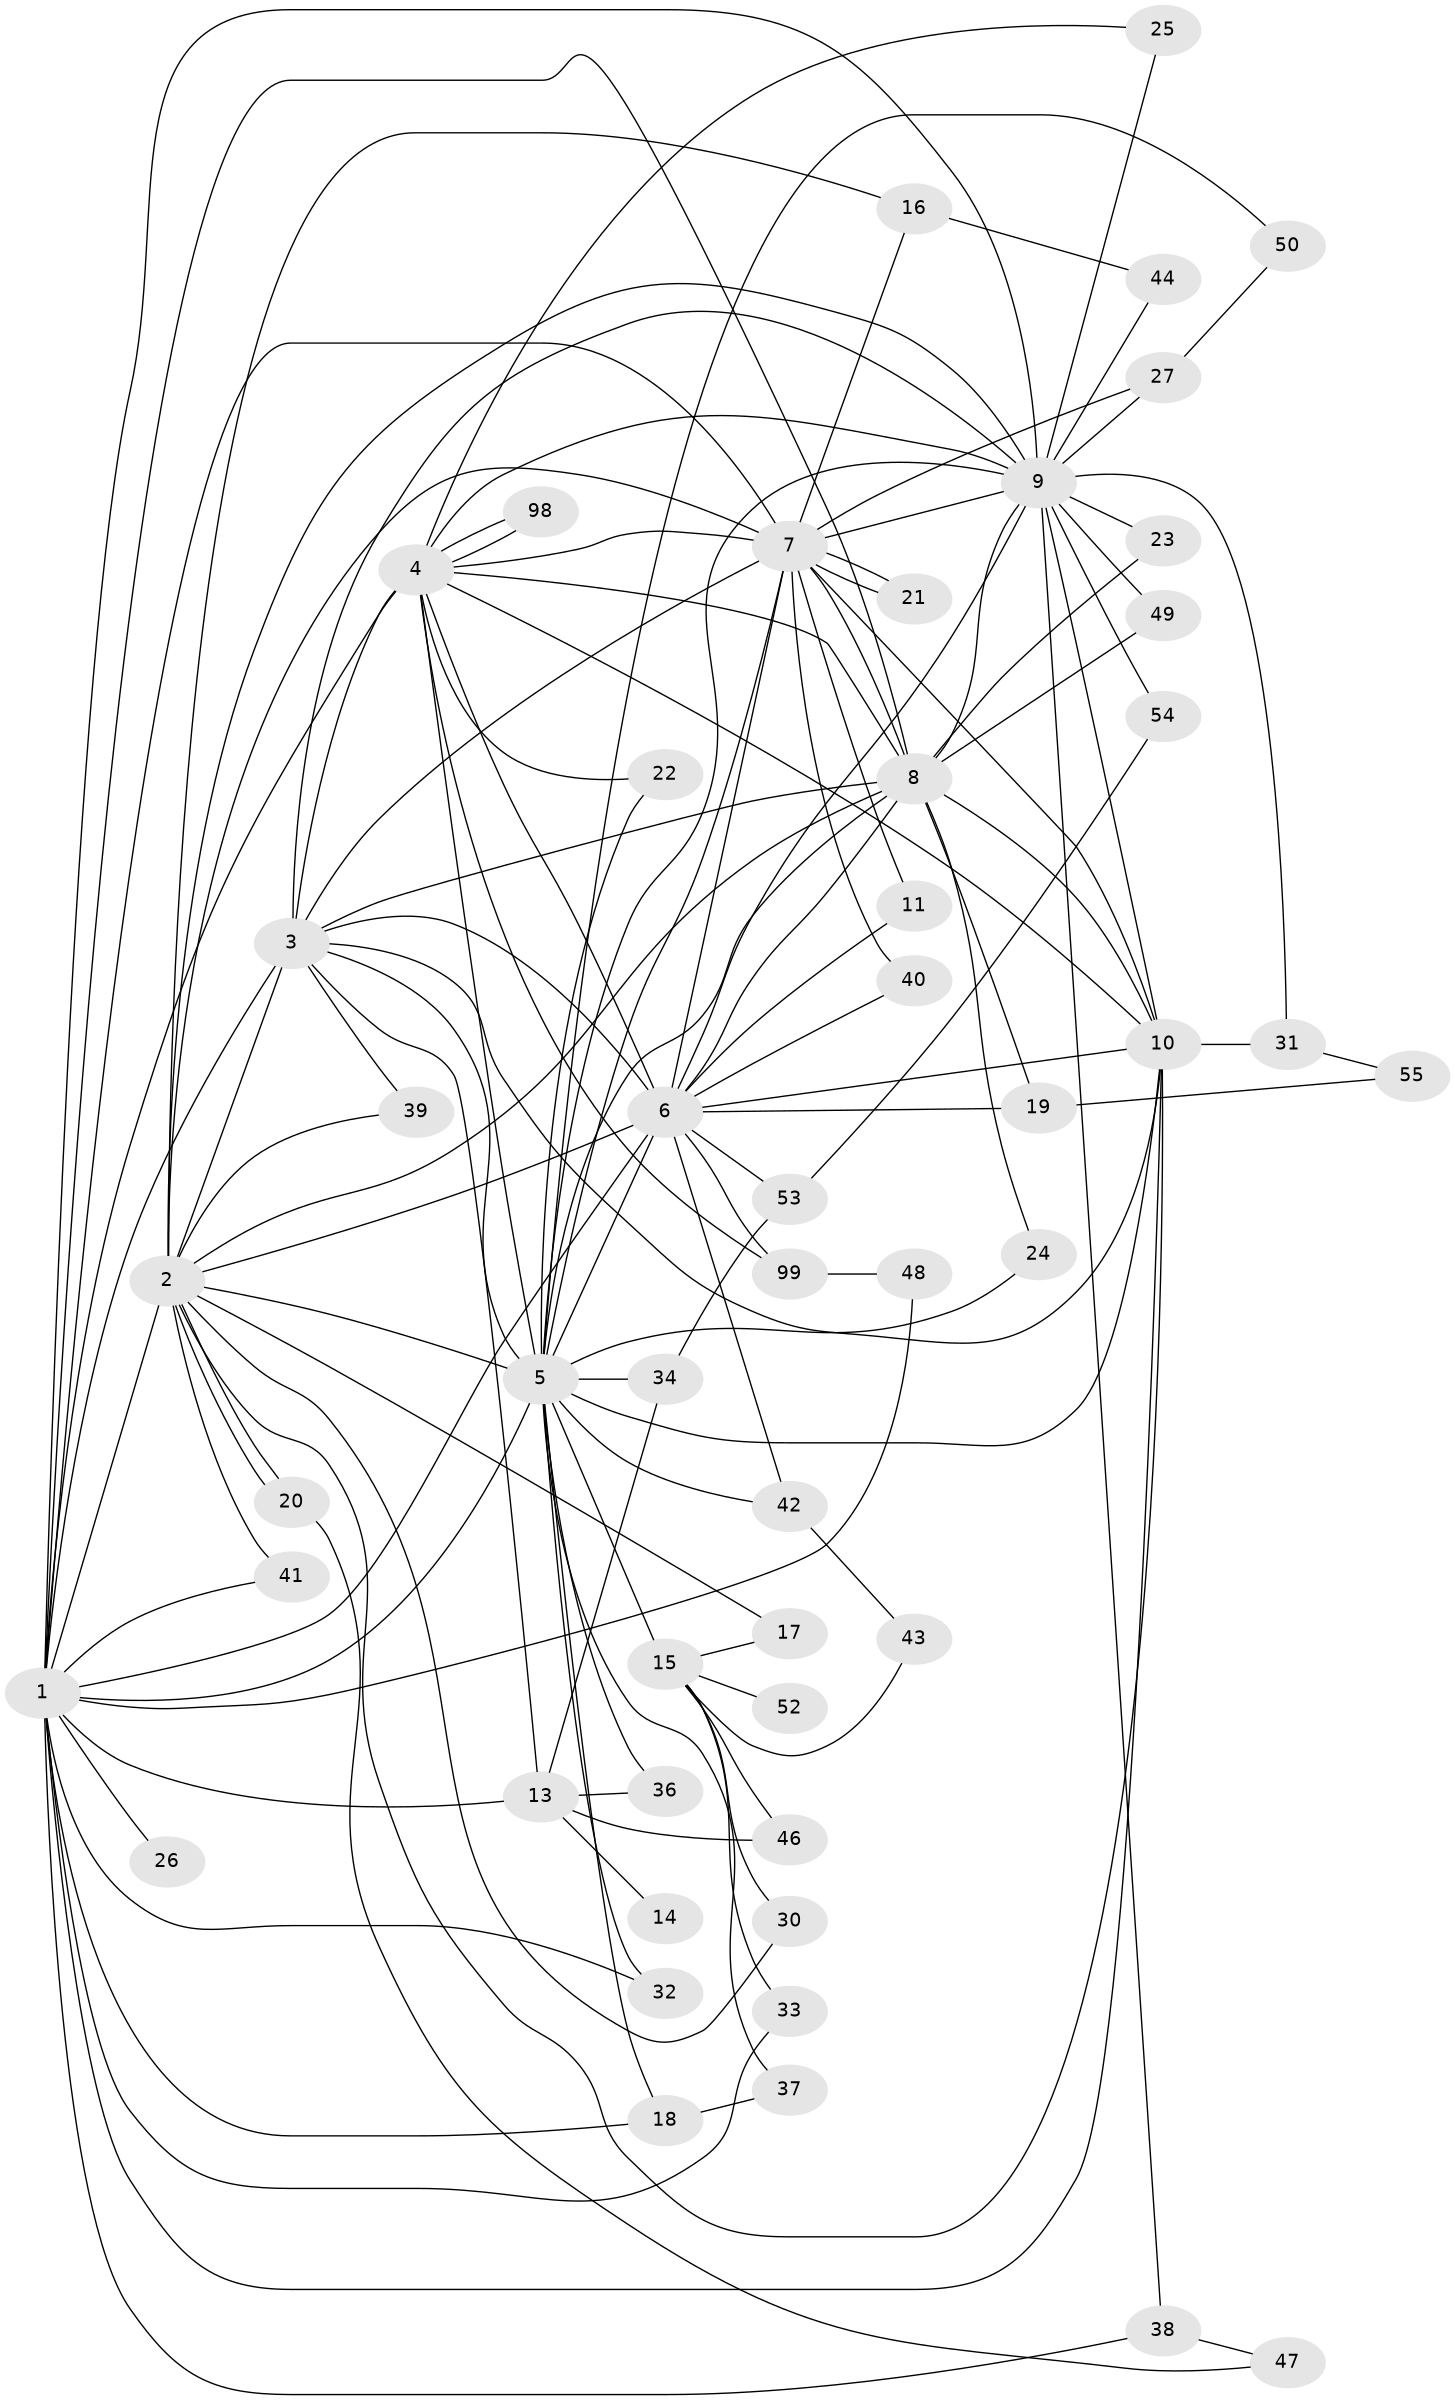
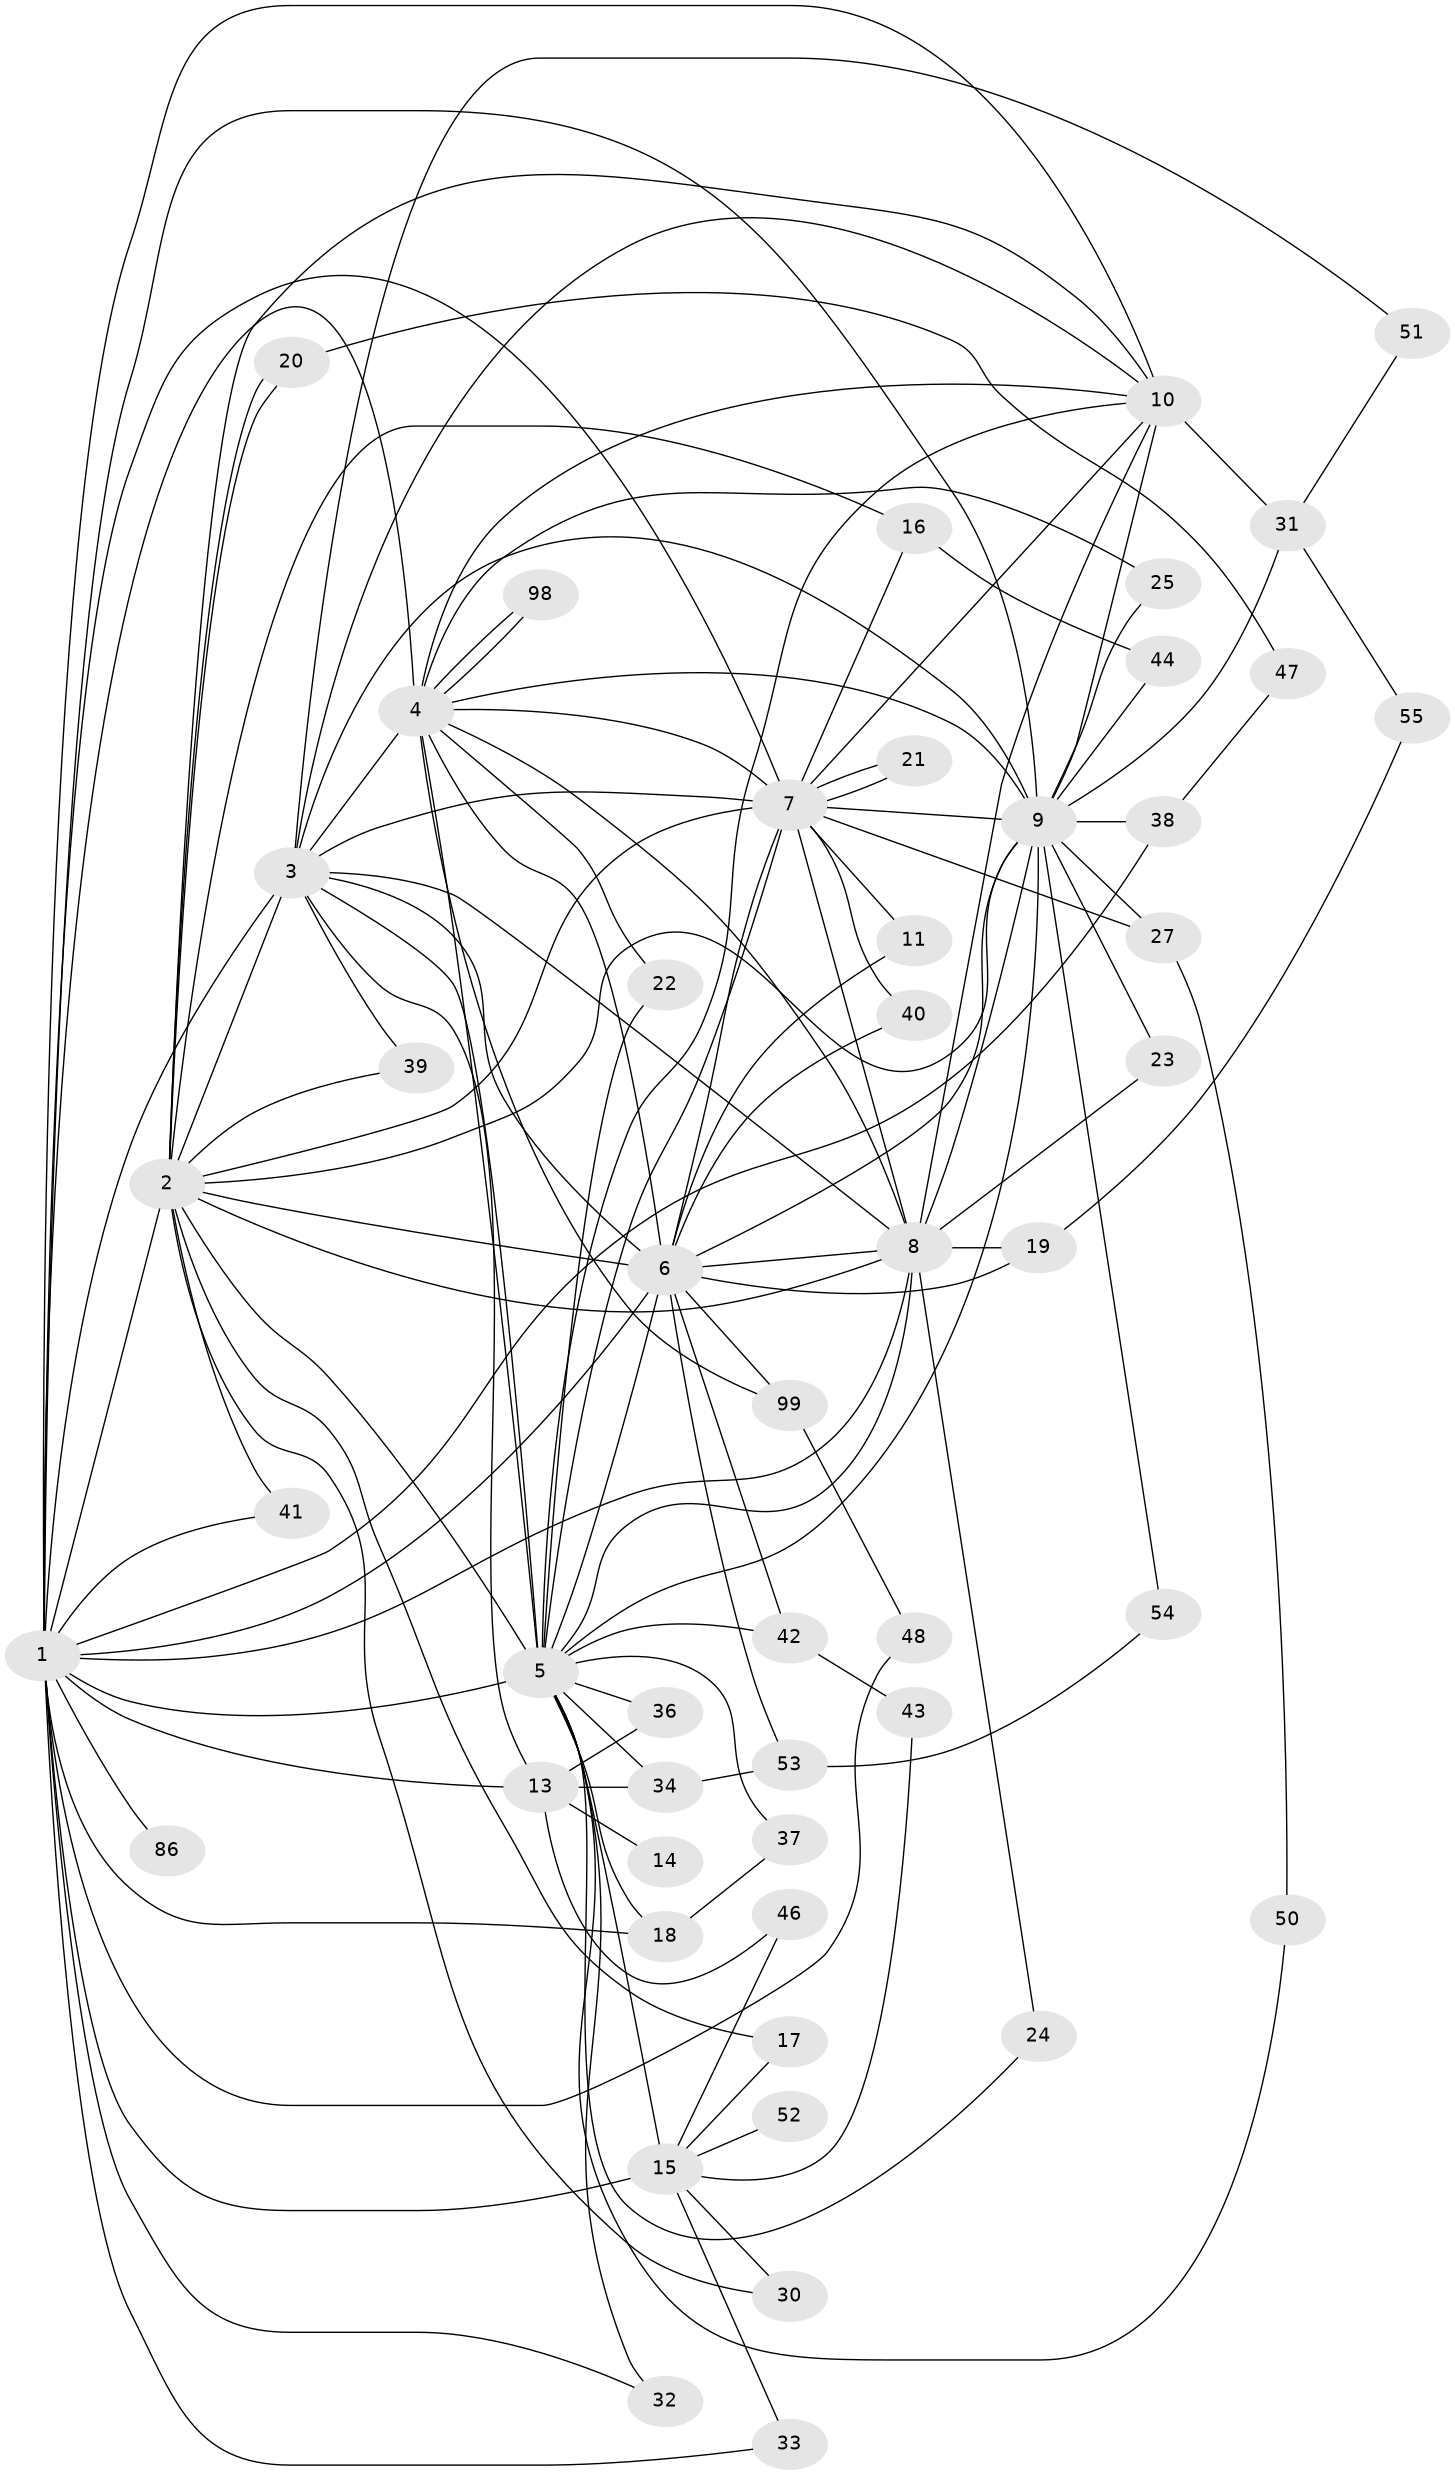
node "51": added
node "49": removed
edge "10" -- "6": removed
node "26": label "26" -> "86"
edge "1" -- "15": added
